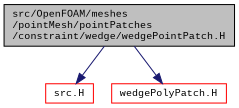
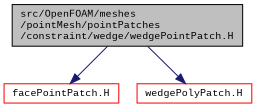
node "src.H": label "src.H" -> "facePointPatch.H"
